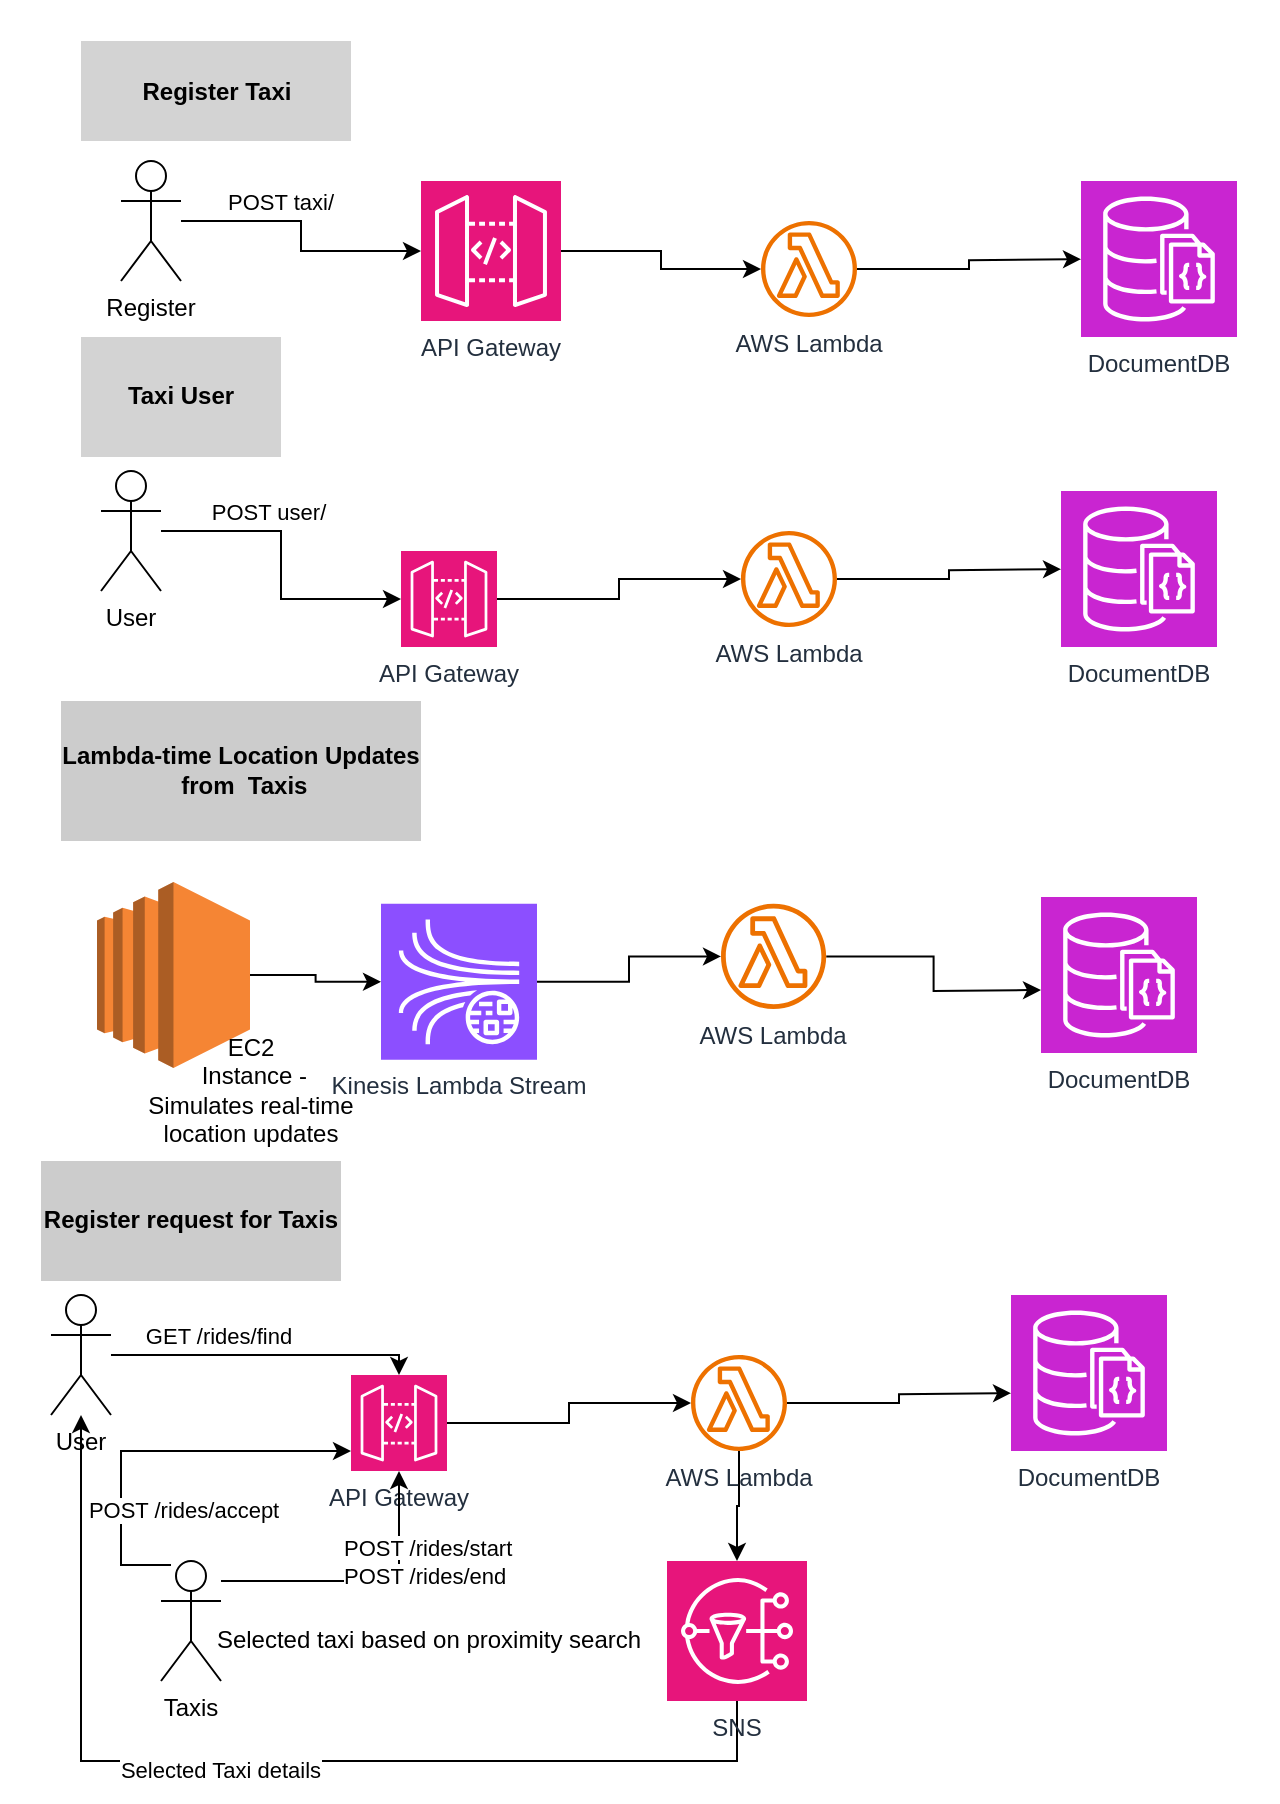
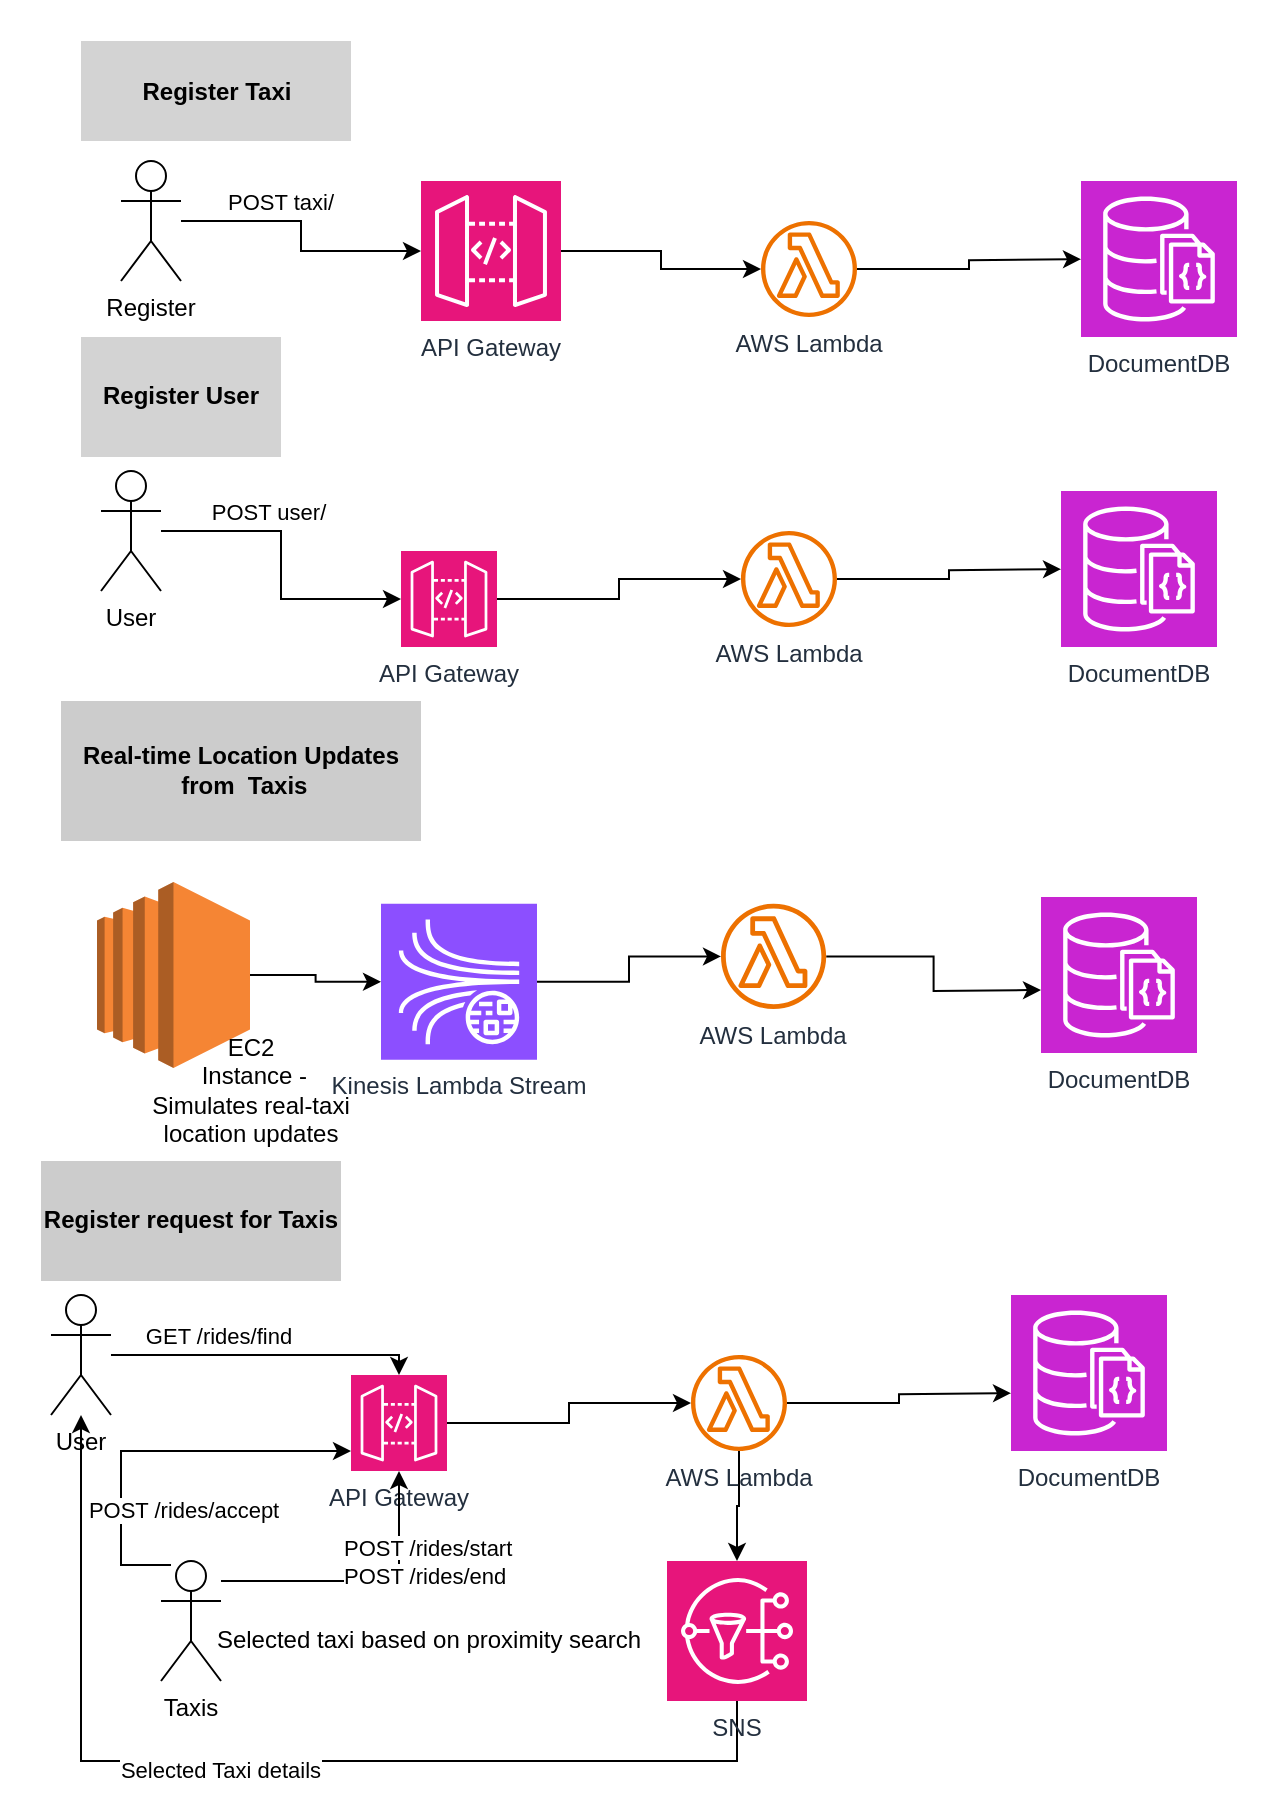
node "Taxi User": label "Taxi User" -> "Register User"
node "Lambda-time Location Updates from Taxis": label "Lambda-time Location Updates from Taxis" -> "Real-time Location Updates from Taxis"
node "EC2 Instance - Simulates real-time location updates": label "EC2 Instance - Simulates real-time location updates" -> "EC2 Instance - Simulates real-taxi location updates"
